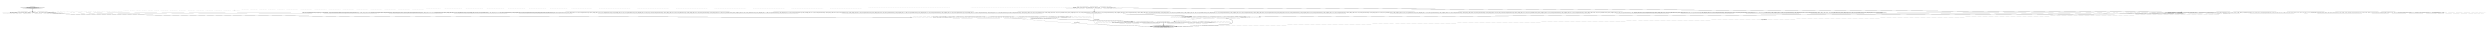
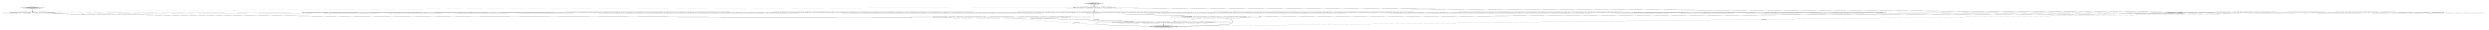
node "testMultiInner['1', '0', '0']": added
